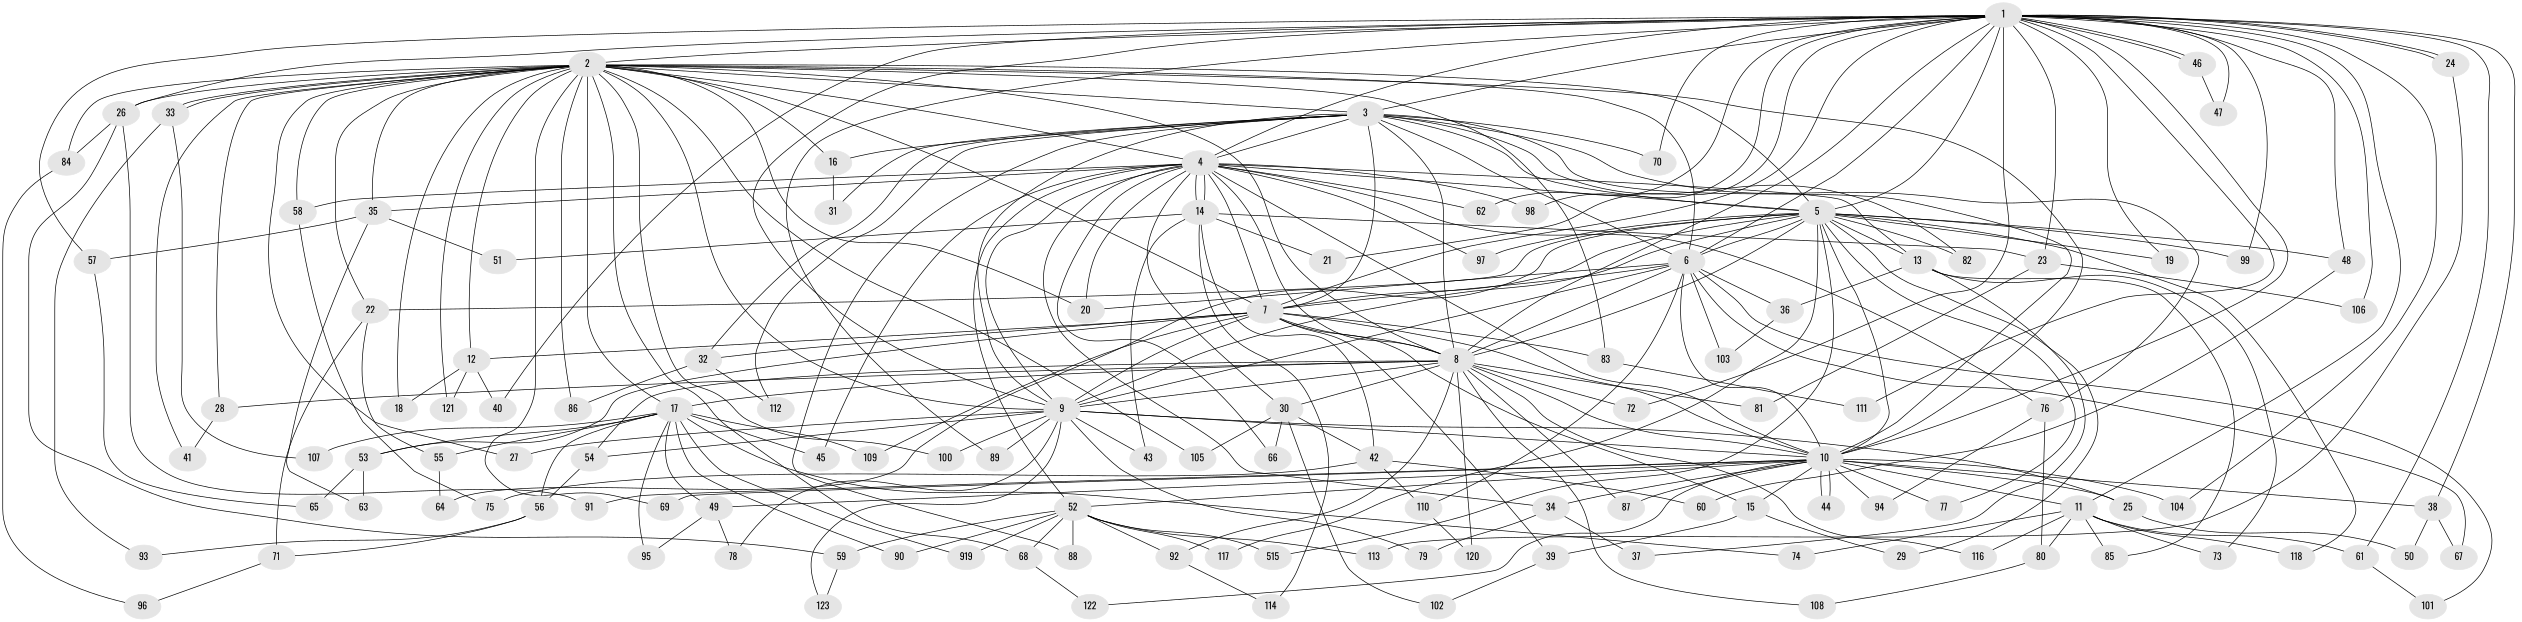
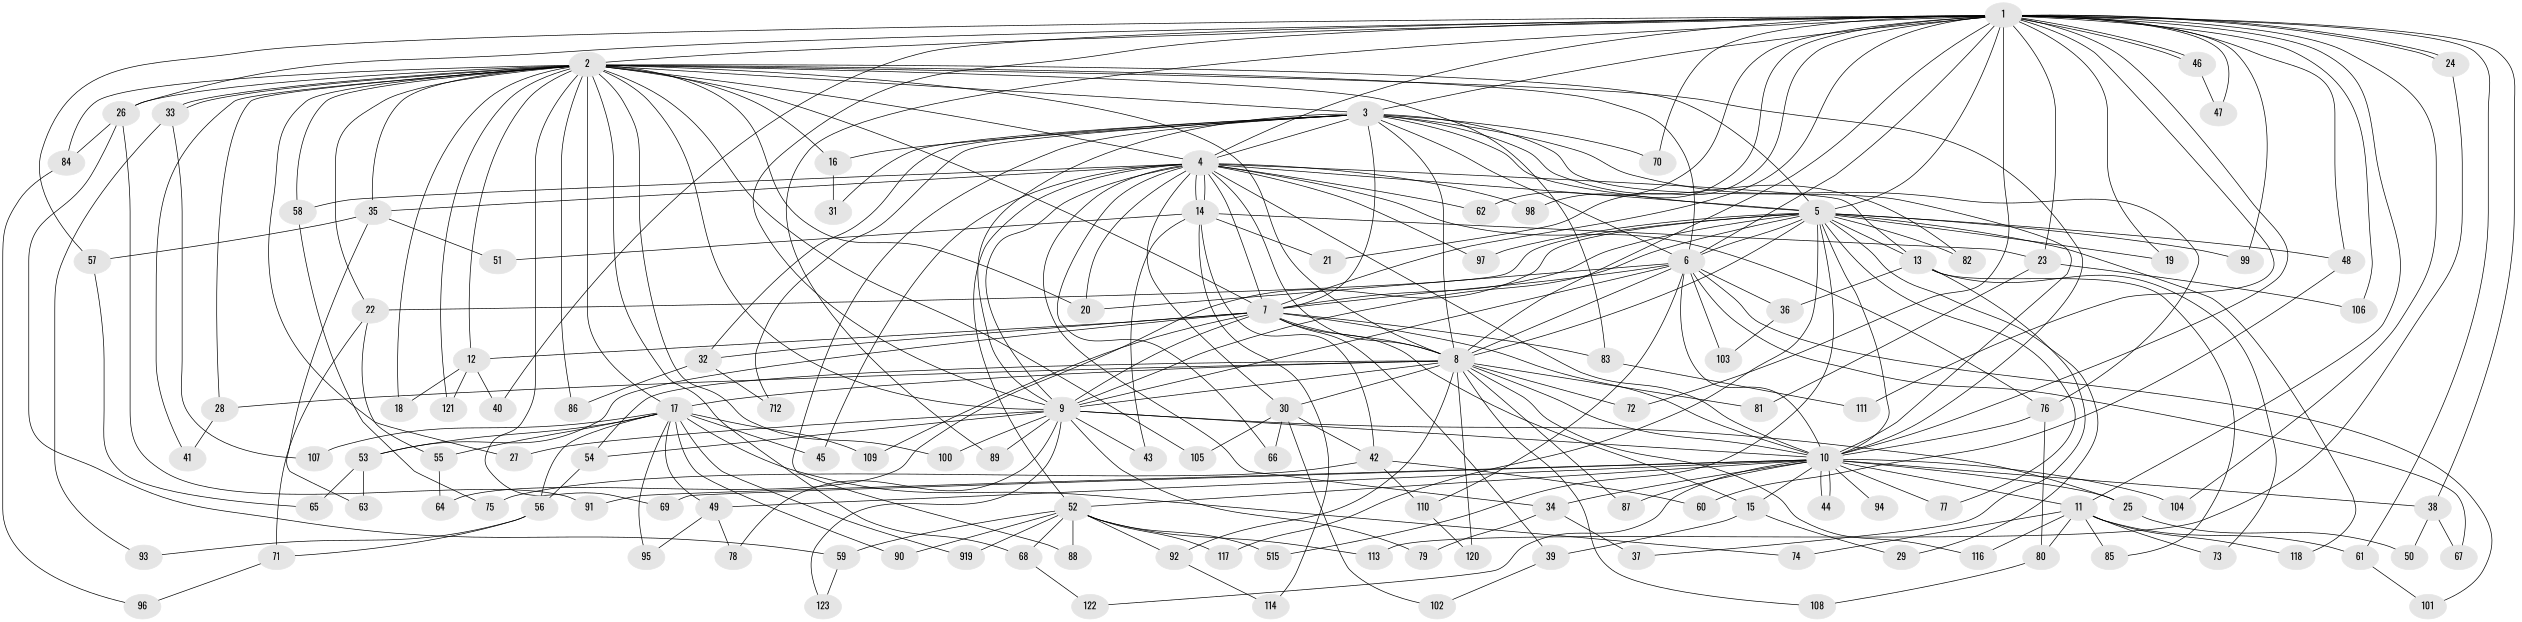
node "112": label "112" -> "712"
edge "76" -- "94": now "76" -- "10"
